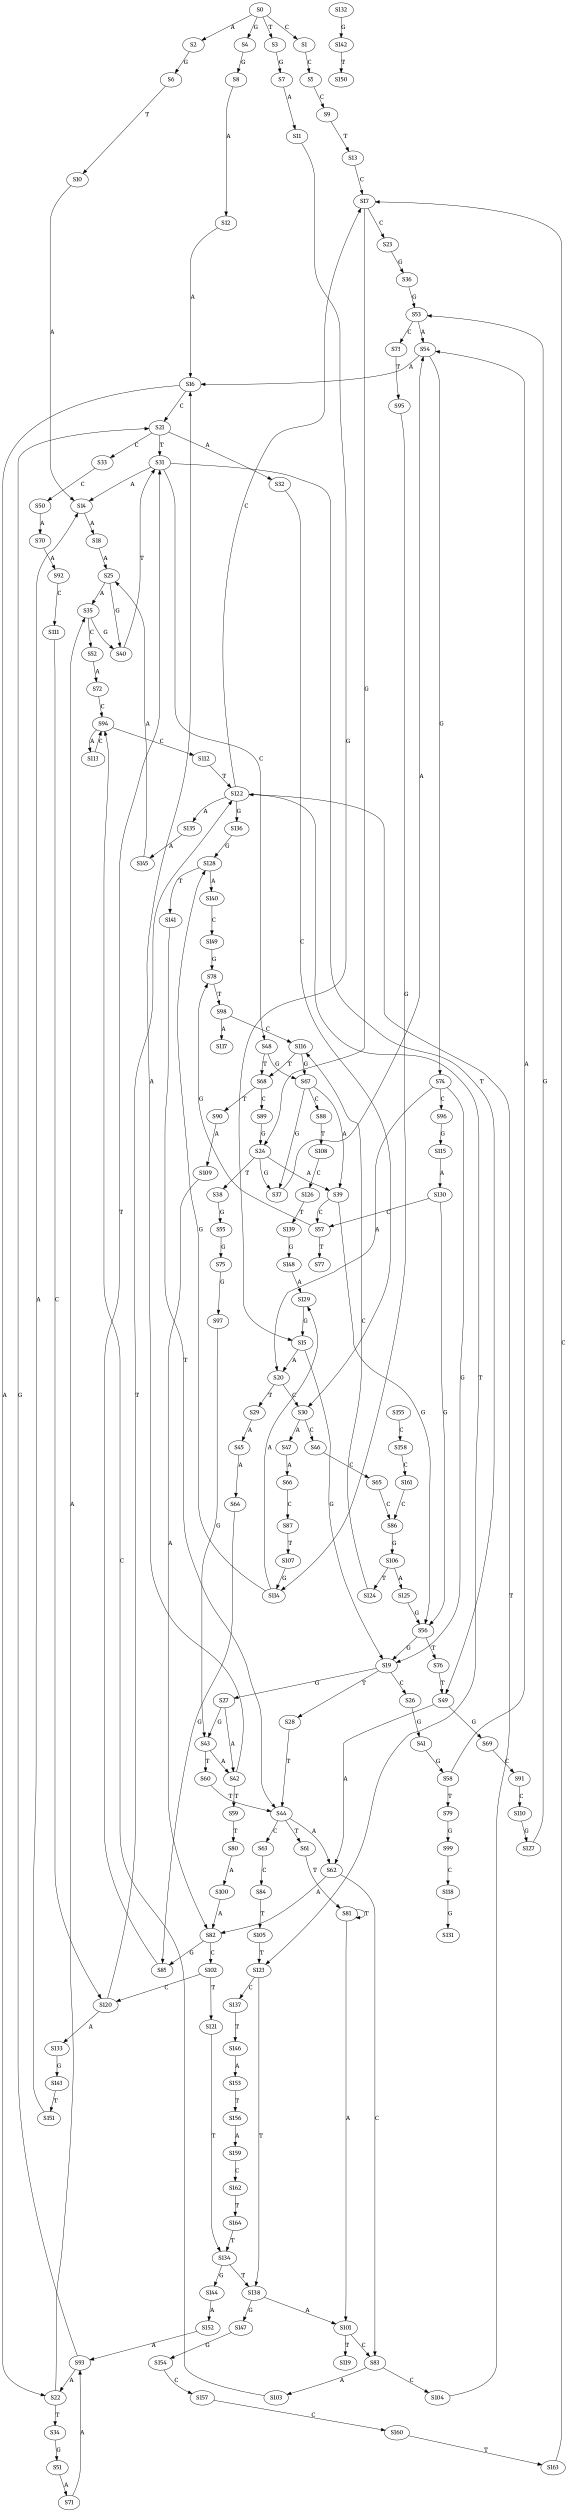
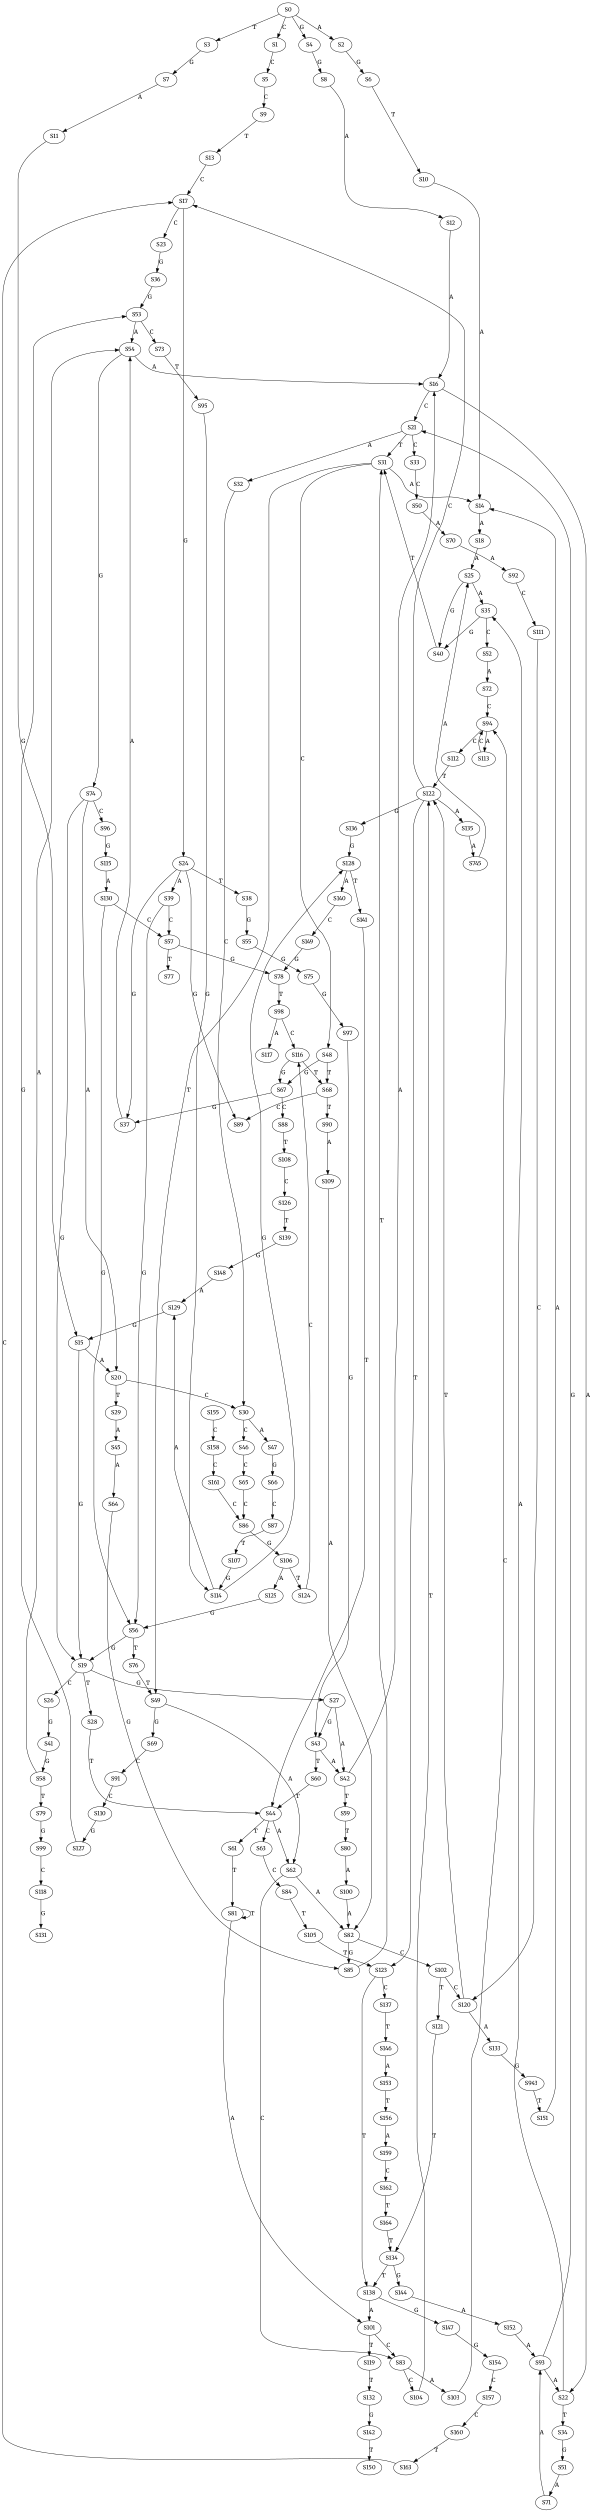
node "S145": label "S145" -> "S745"
edge "S67" -> "S39": removed, label "A"
edge "S89" -> "S24": reversed
edge "S47" -> "S66": label "A" -> "G"
node "S143": label "S143" -> "S943"
edge "S119" -> "S132": added, label "T"
